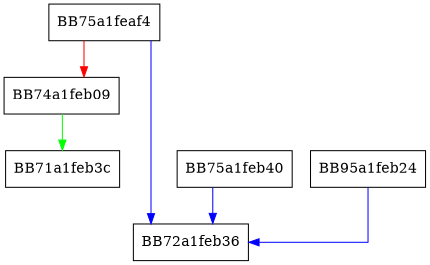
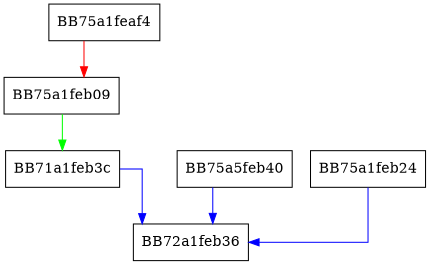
node "BB74a1feb09": label "BB74a1feb09" -> "BB75a1feb09"
edge "BB75a1feaf4" -> "BB72a1feb36": now "BB71a1feb3c" -> "BB72a1feb36"
node "BB75a1feb40": label "BB75a1feb40" -> "BB75a5feb40"
node "BB95a1feb24": label "BB95a1feb24" -> "BB75a1feb24"
